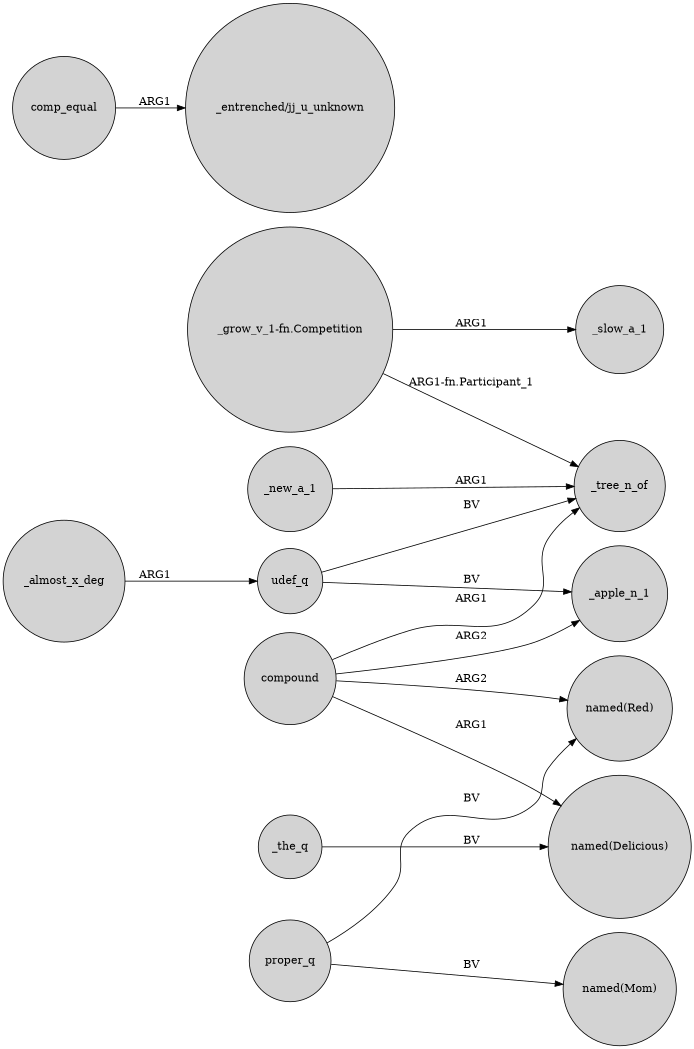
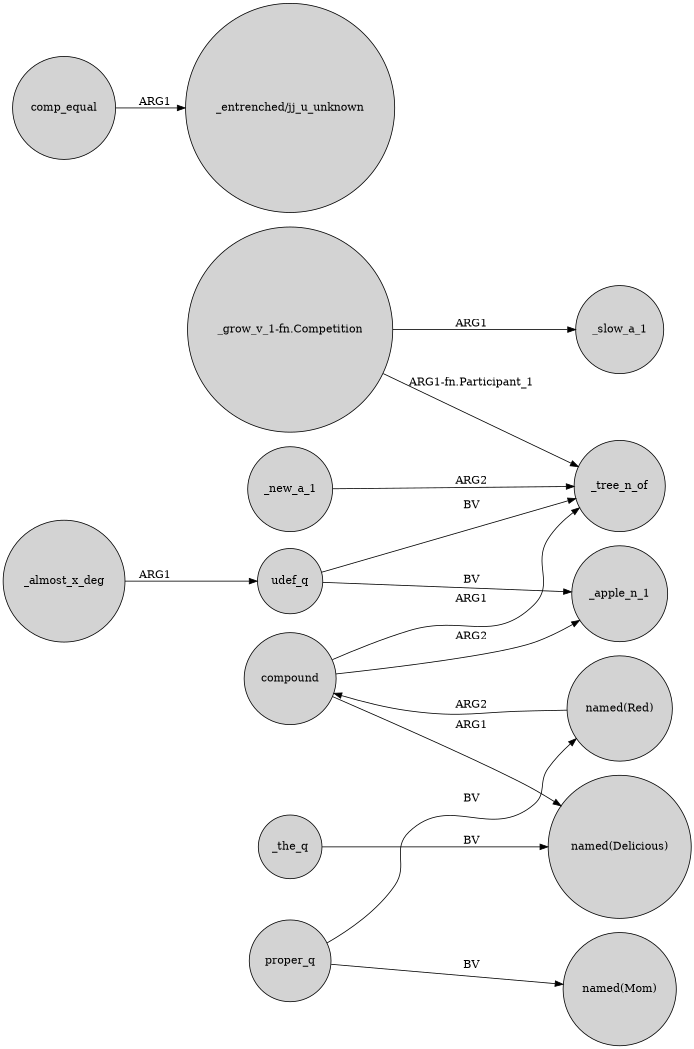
edge "_new_a_1" -> "_tree_n_of": label "ARG1" -> "ARG2"
edge "compound" -> "named(Red)": reversed
